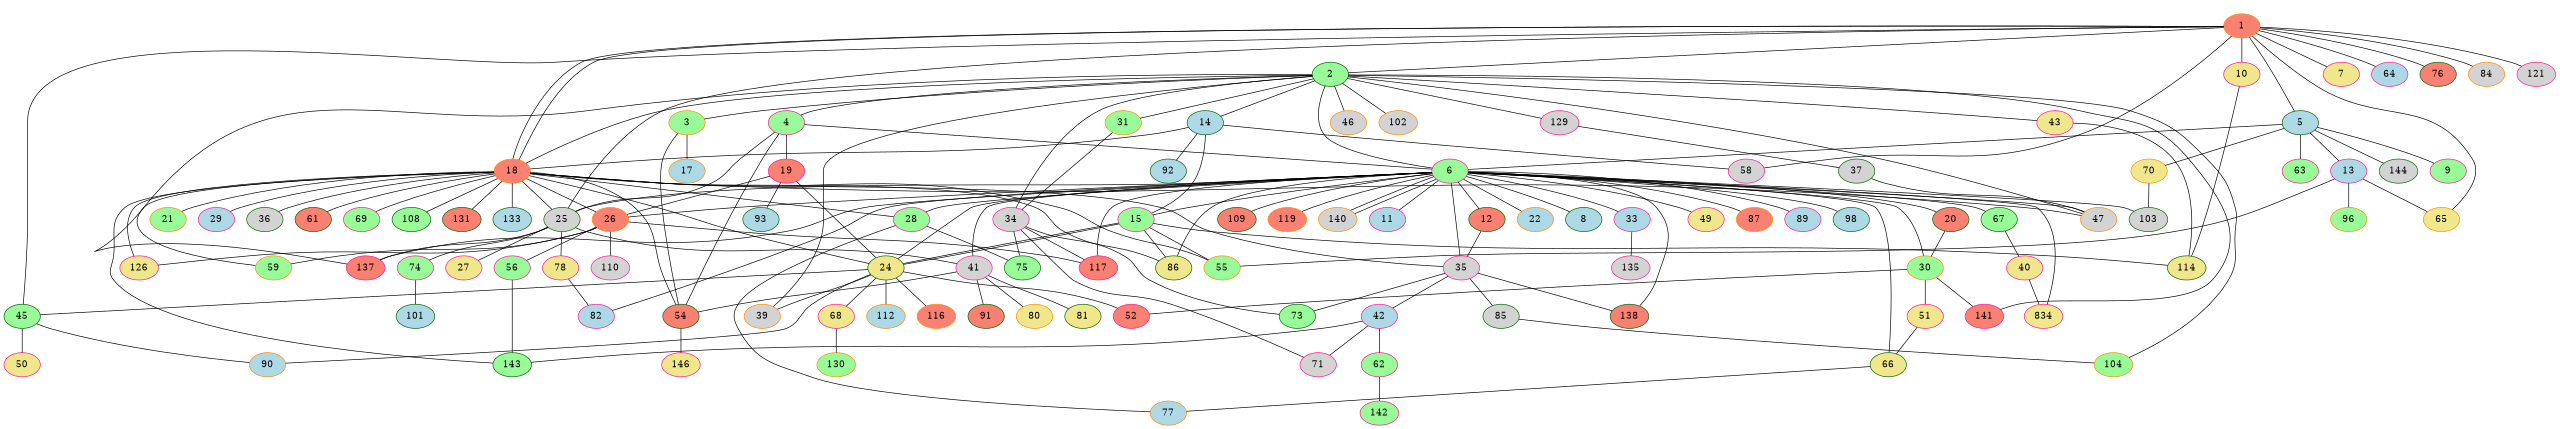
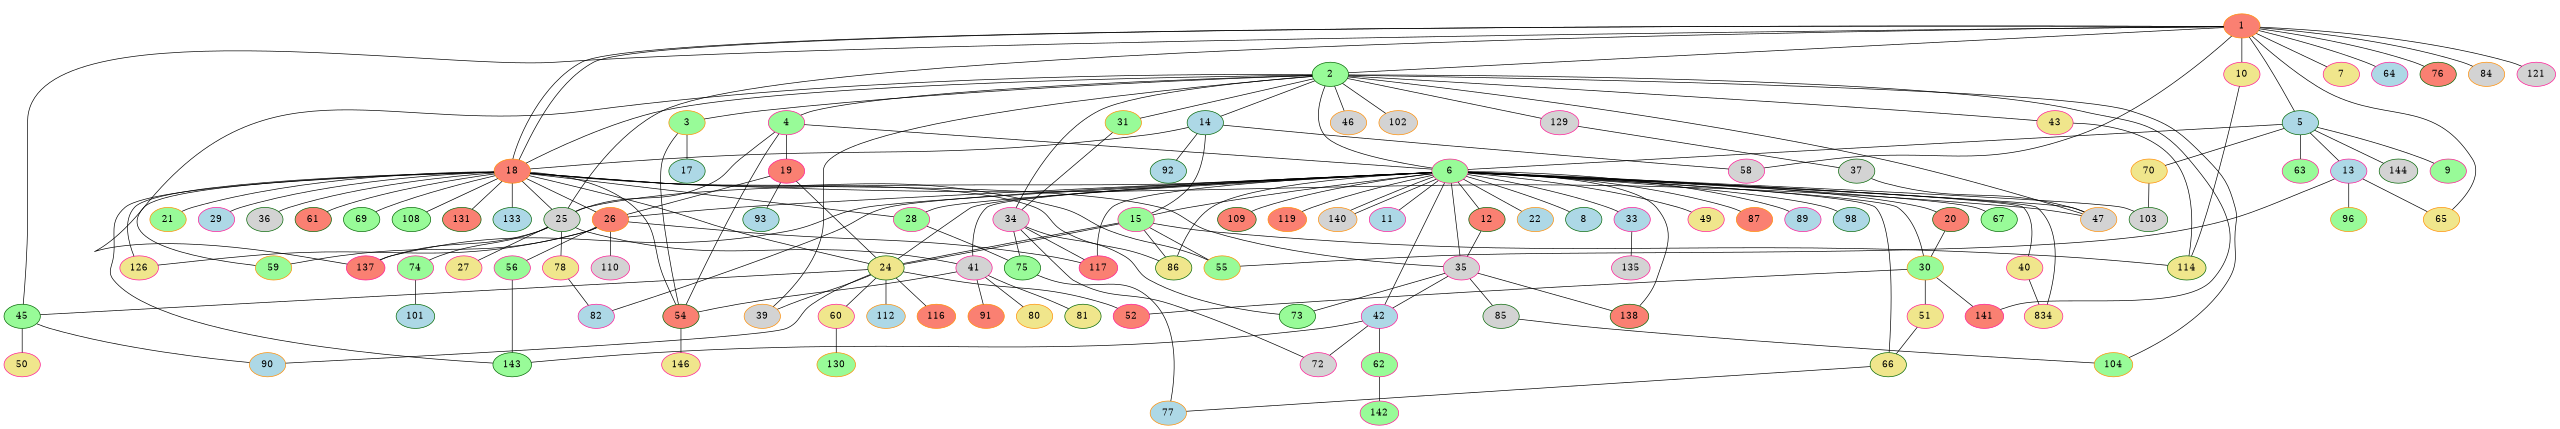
node "17": color darkorange -> darkgreen
node "69": color deeppink -> darkgreen
edge "6" -- "42": added
edge "67" -- "40": now "6" -- "40"
node "68": label "68" -> "60"
node "91": color darkgreen -> darkorange
node "71": label "71" -> "72"
edge "28" -- "77": now "75" -- "77"
